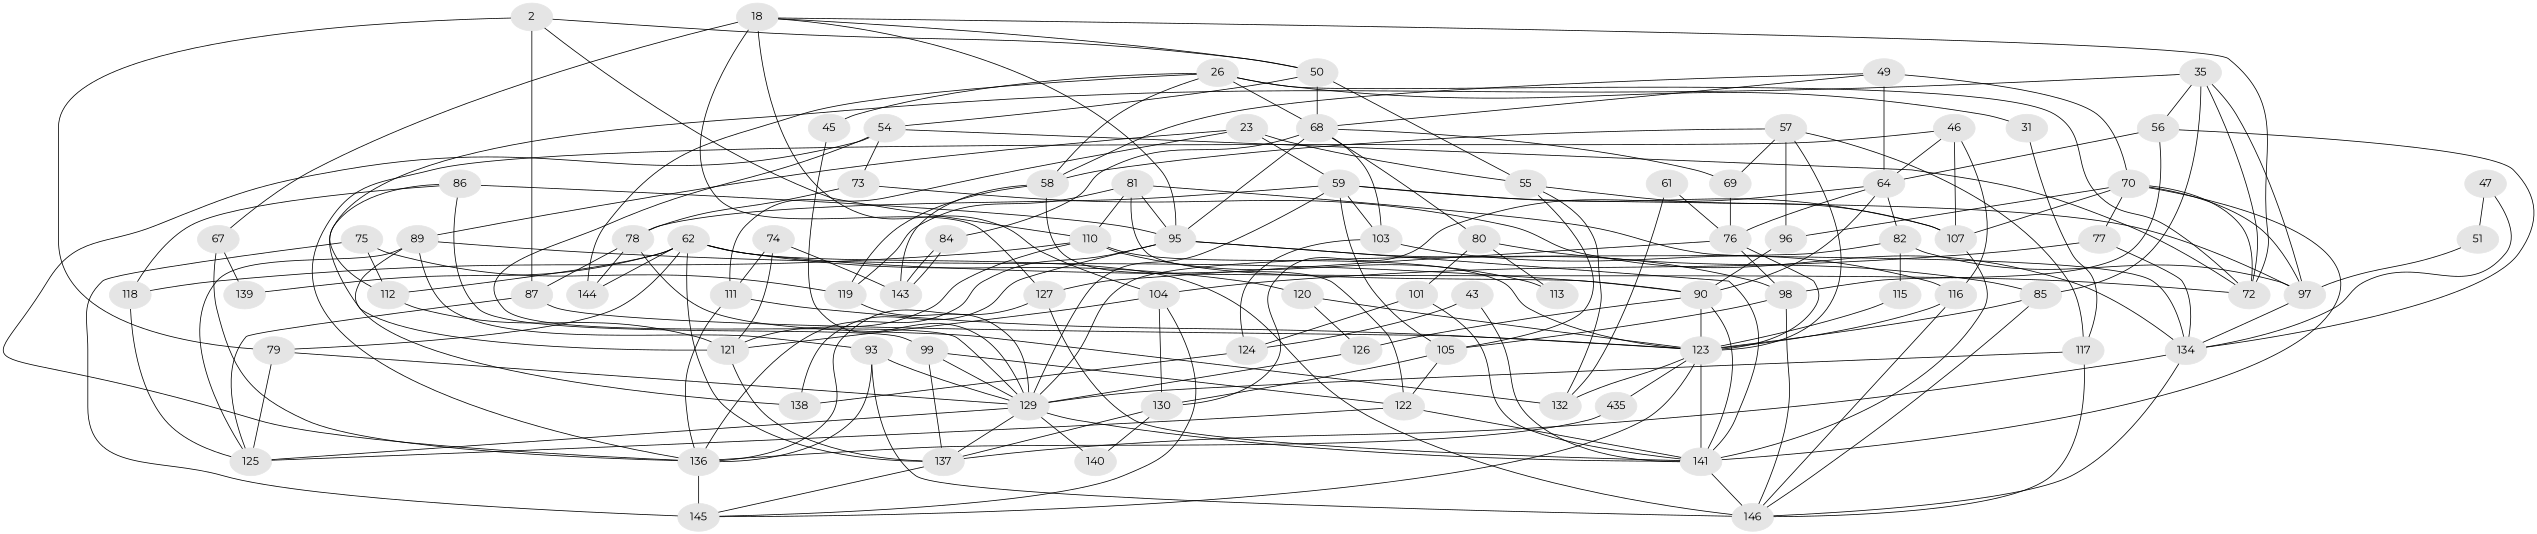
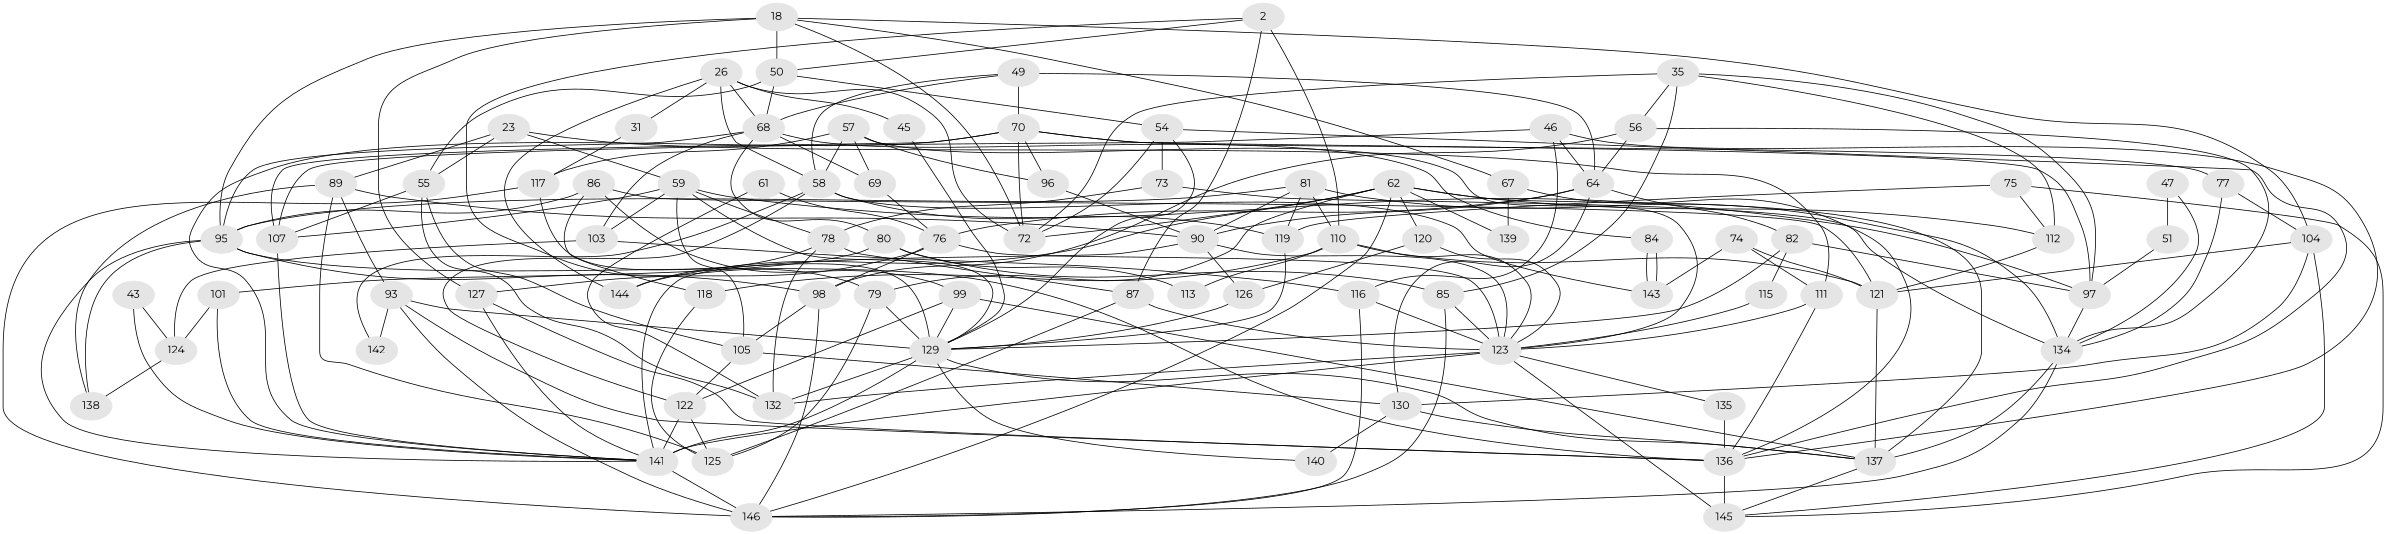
node "142": added
node "435": label "435" -> "135"
edge "129" -- "125": now "129" -- "132"
